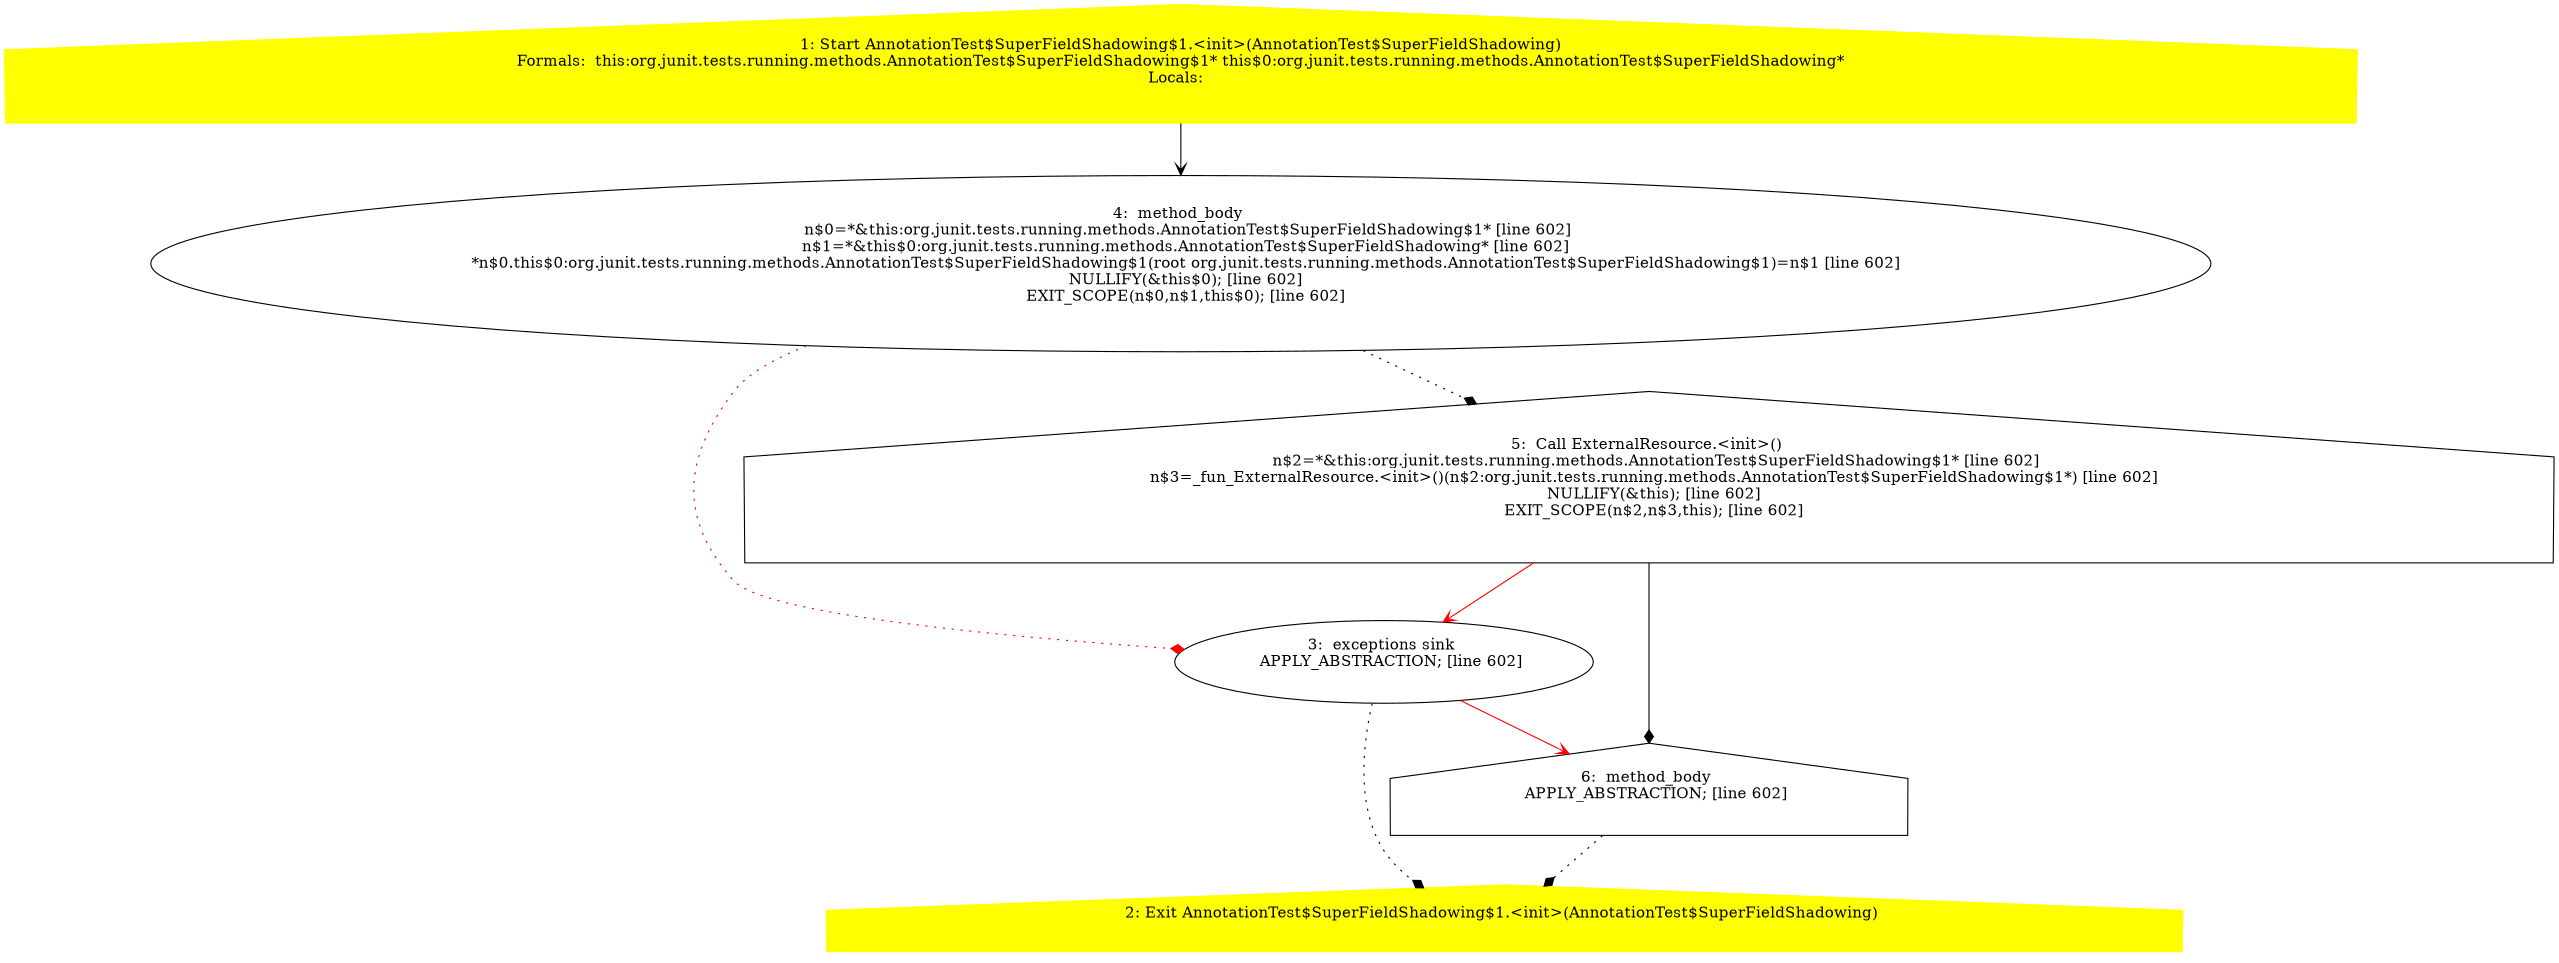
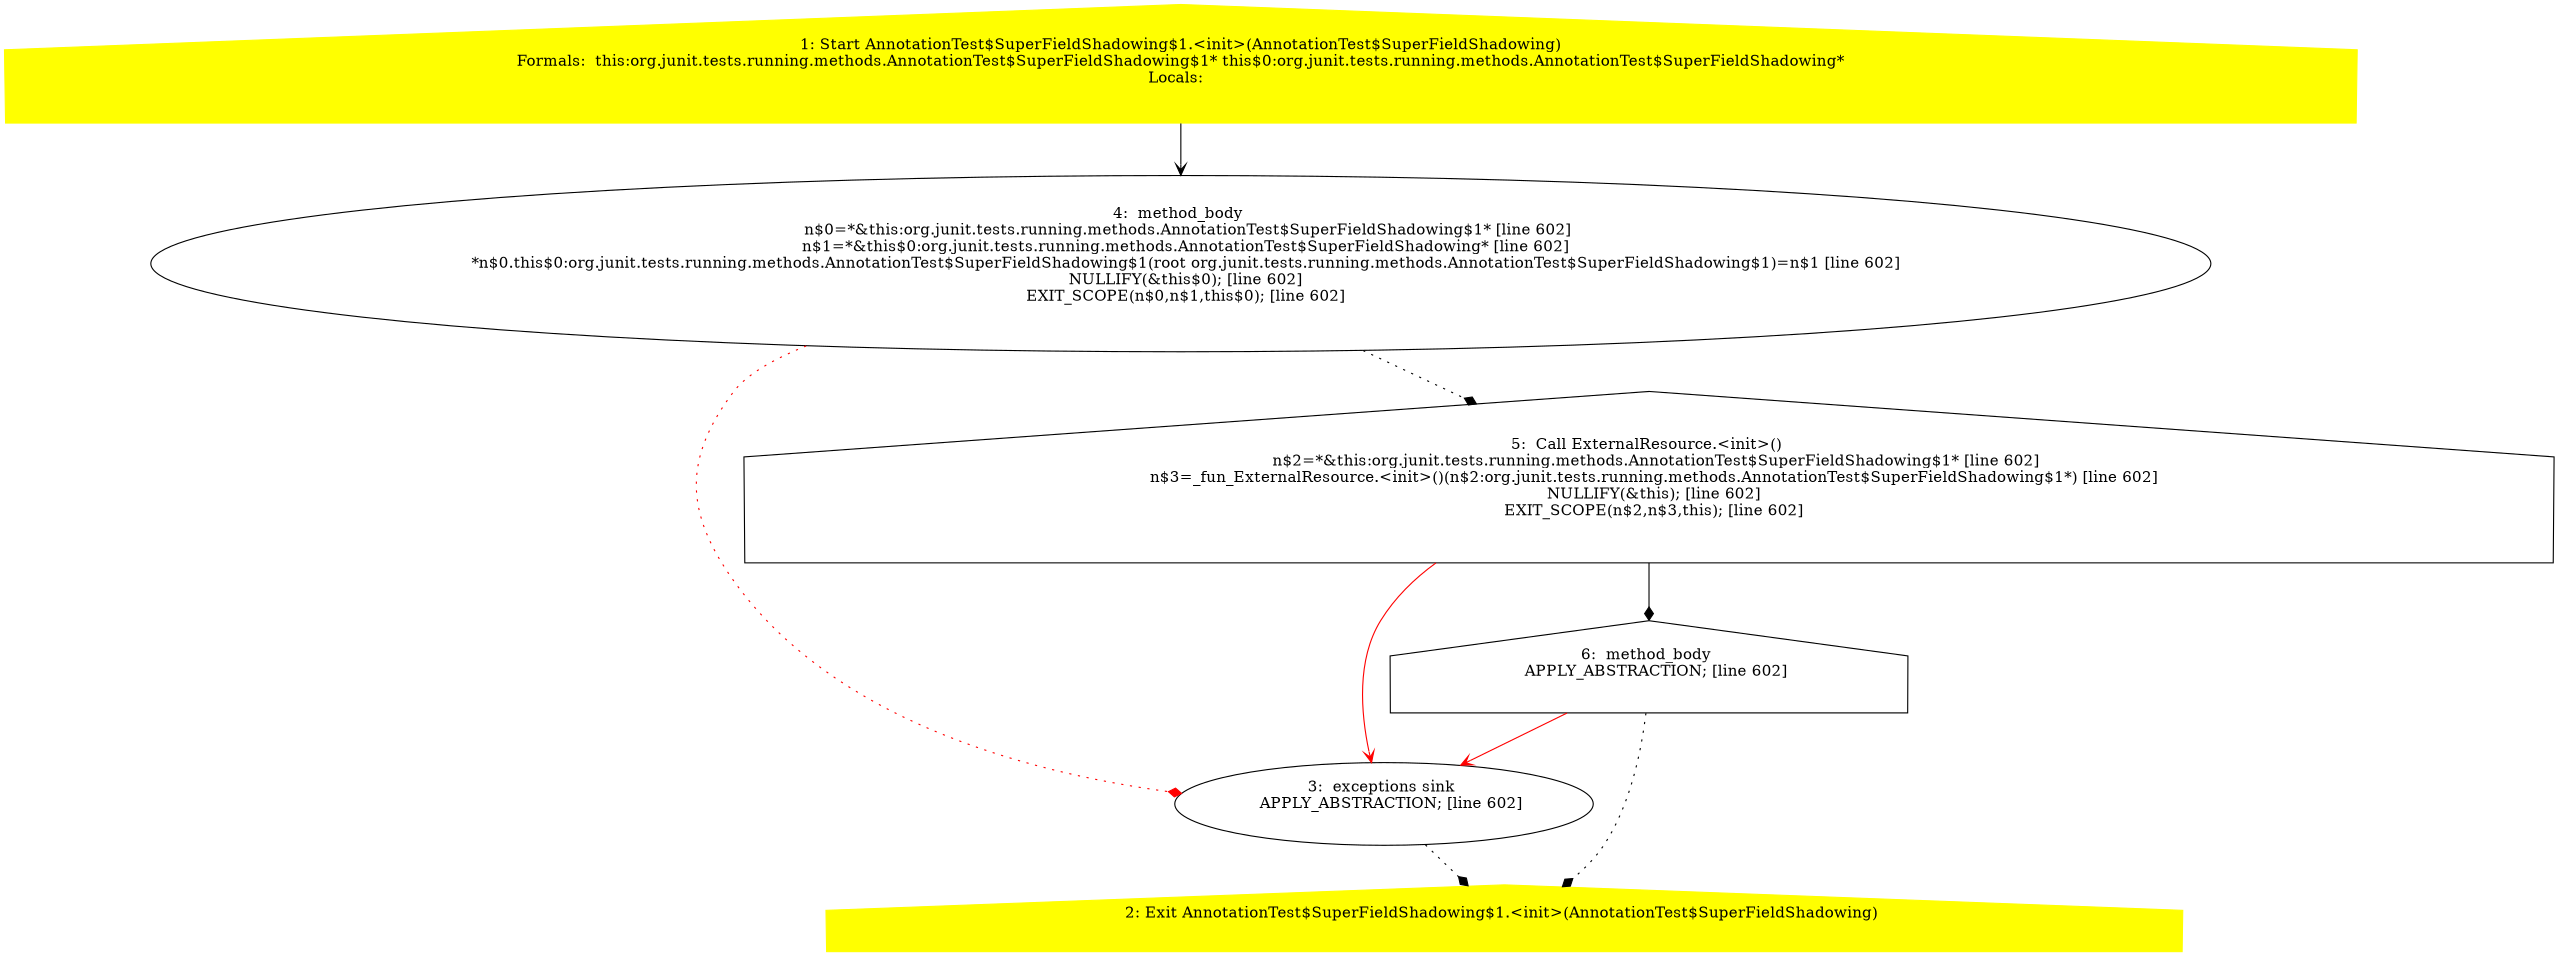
edge "3:  exceptions sink APPLY_ABSTRACTION; [line 602]" -> "6:  method_body APPLY_ABSTRACTION; [line 602]": reversed
